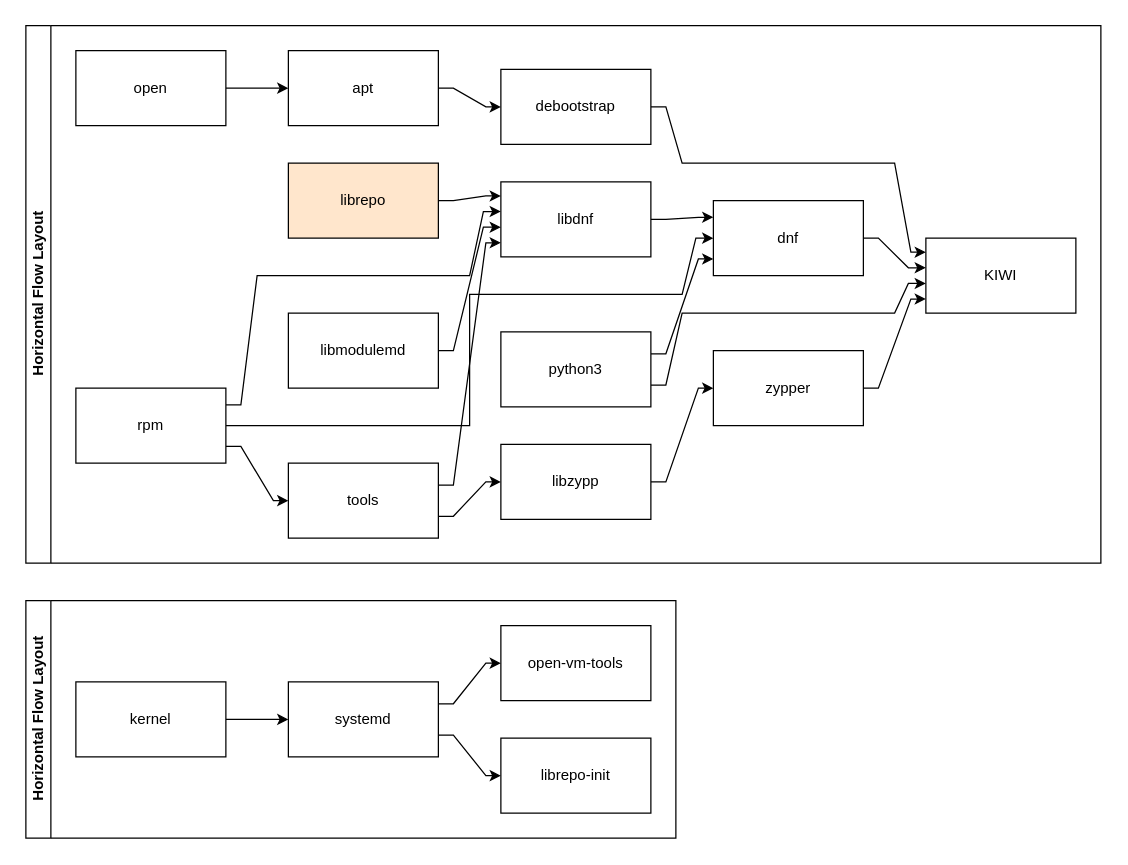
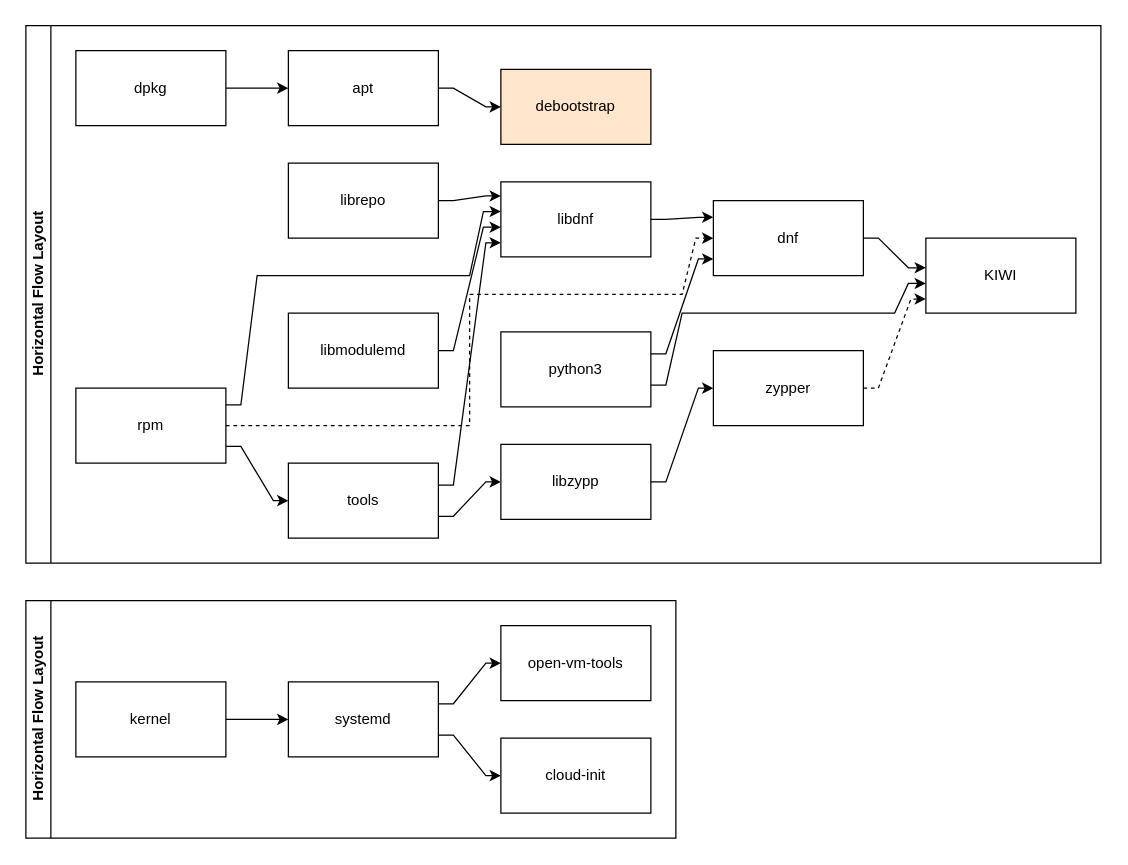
node "open": label "open" -> "dpkg"
node "debootstrap": fillcolor #ffffff -> #ffe6cc
edge "debootstrap" -> "KIWI": removed
node "librepo": fillcolor #ffe6cc -> #ffffff
edge "rpm" -> "dnf": style solid -> dashed
edge "zypper" -> "KIWI": style solid -> dashed
node "librepo-init": label "librepo-init" -> "cloud-init"
